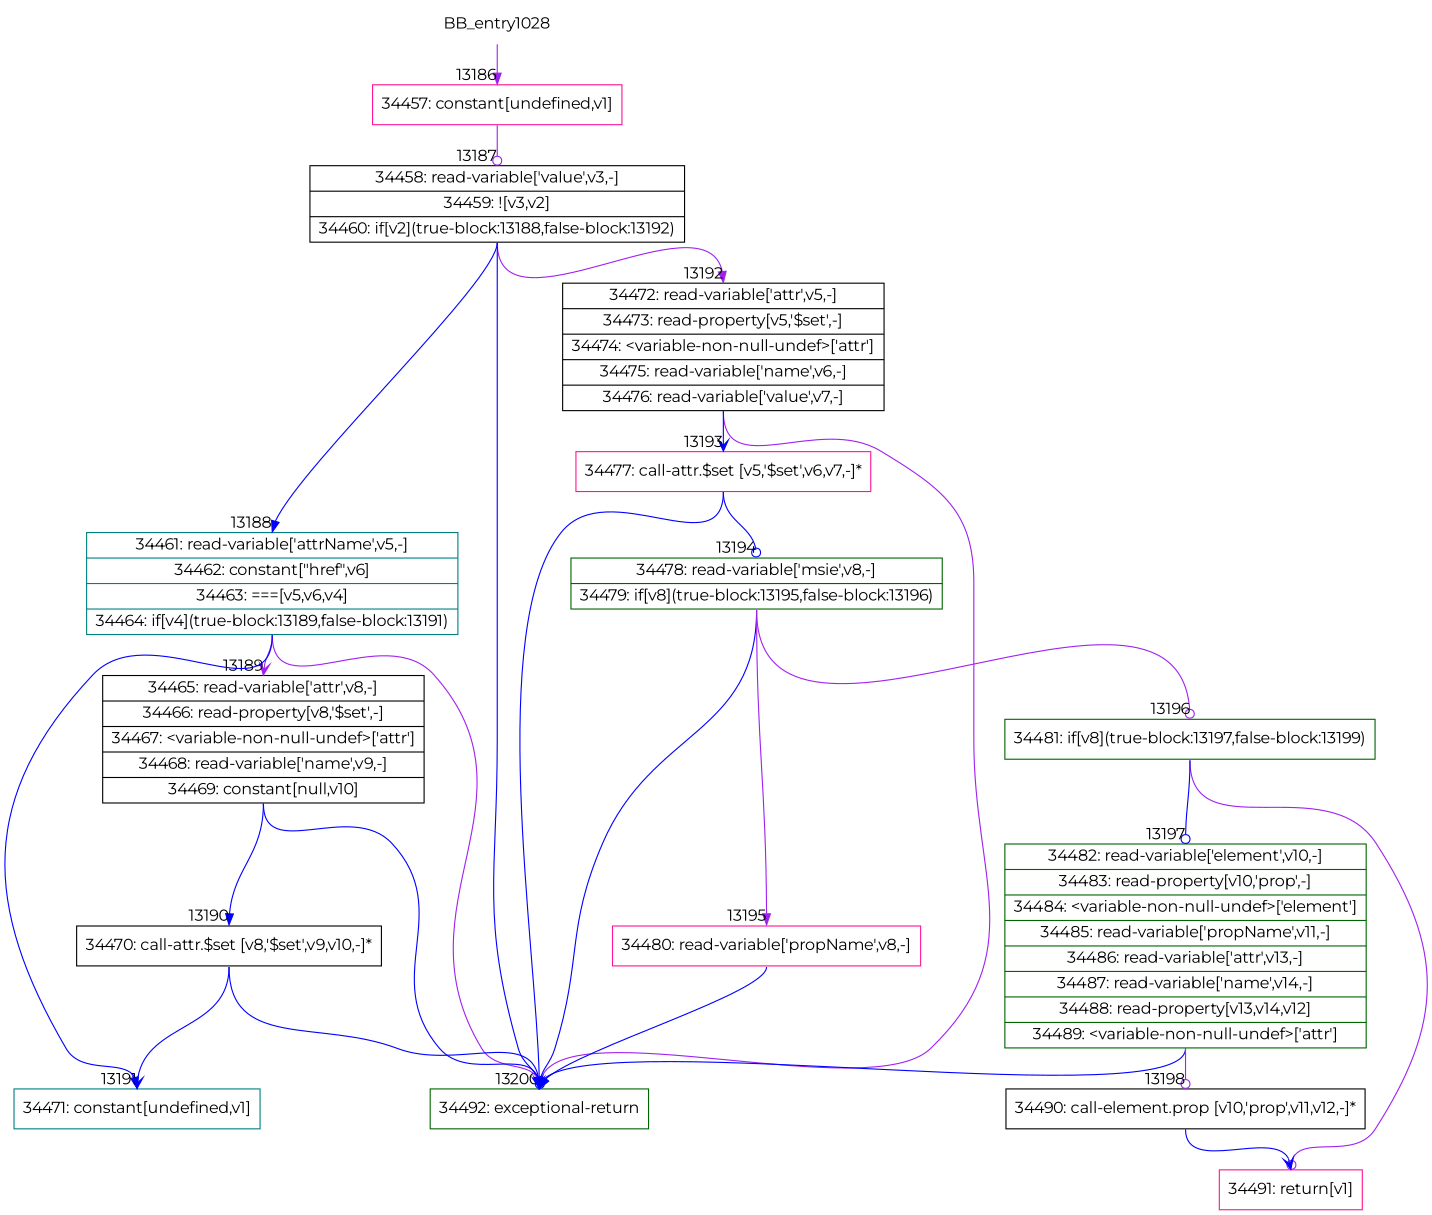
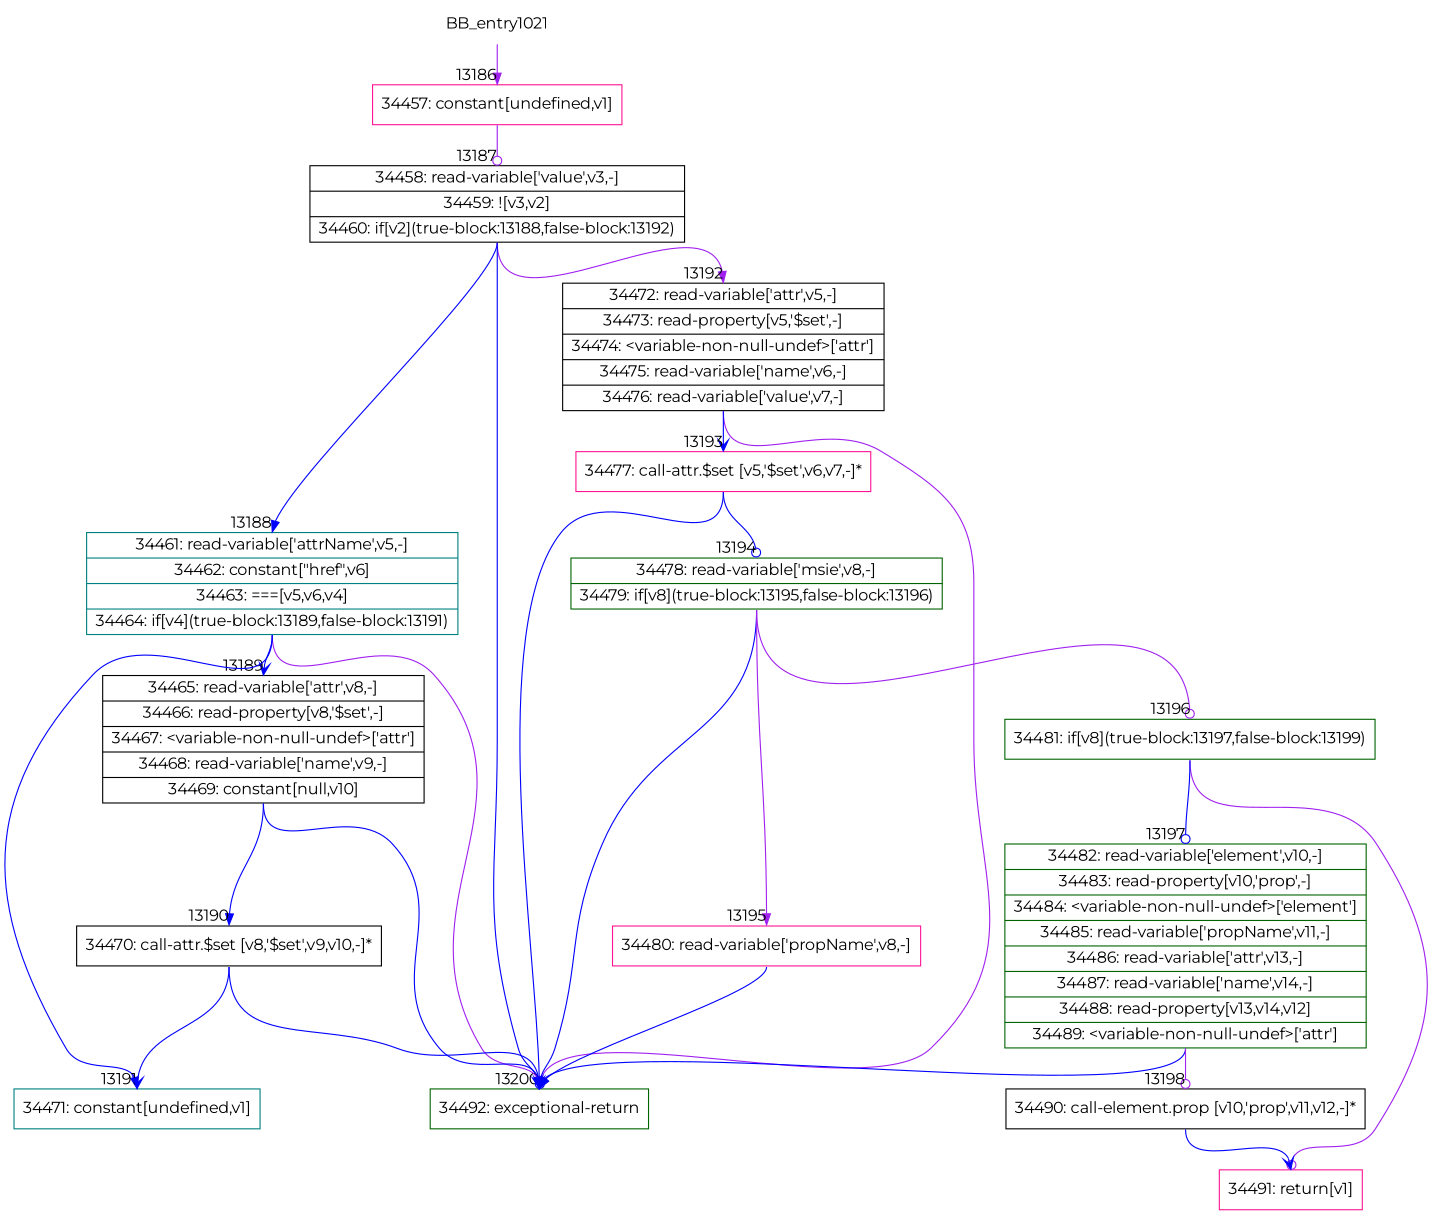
node "BB_entry1028": label "BB_entry1028" -> "BB_entry1021"
edge "34461: read-variable['attrName',v5,-]" -> "34465: read-variable['attr',v8,-]": color purple -> blue
